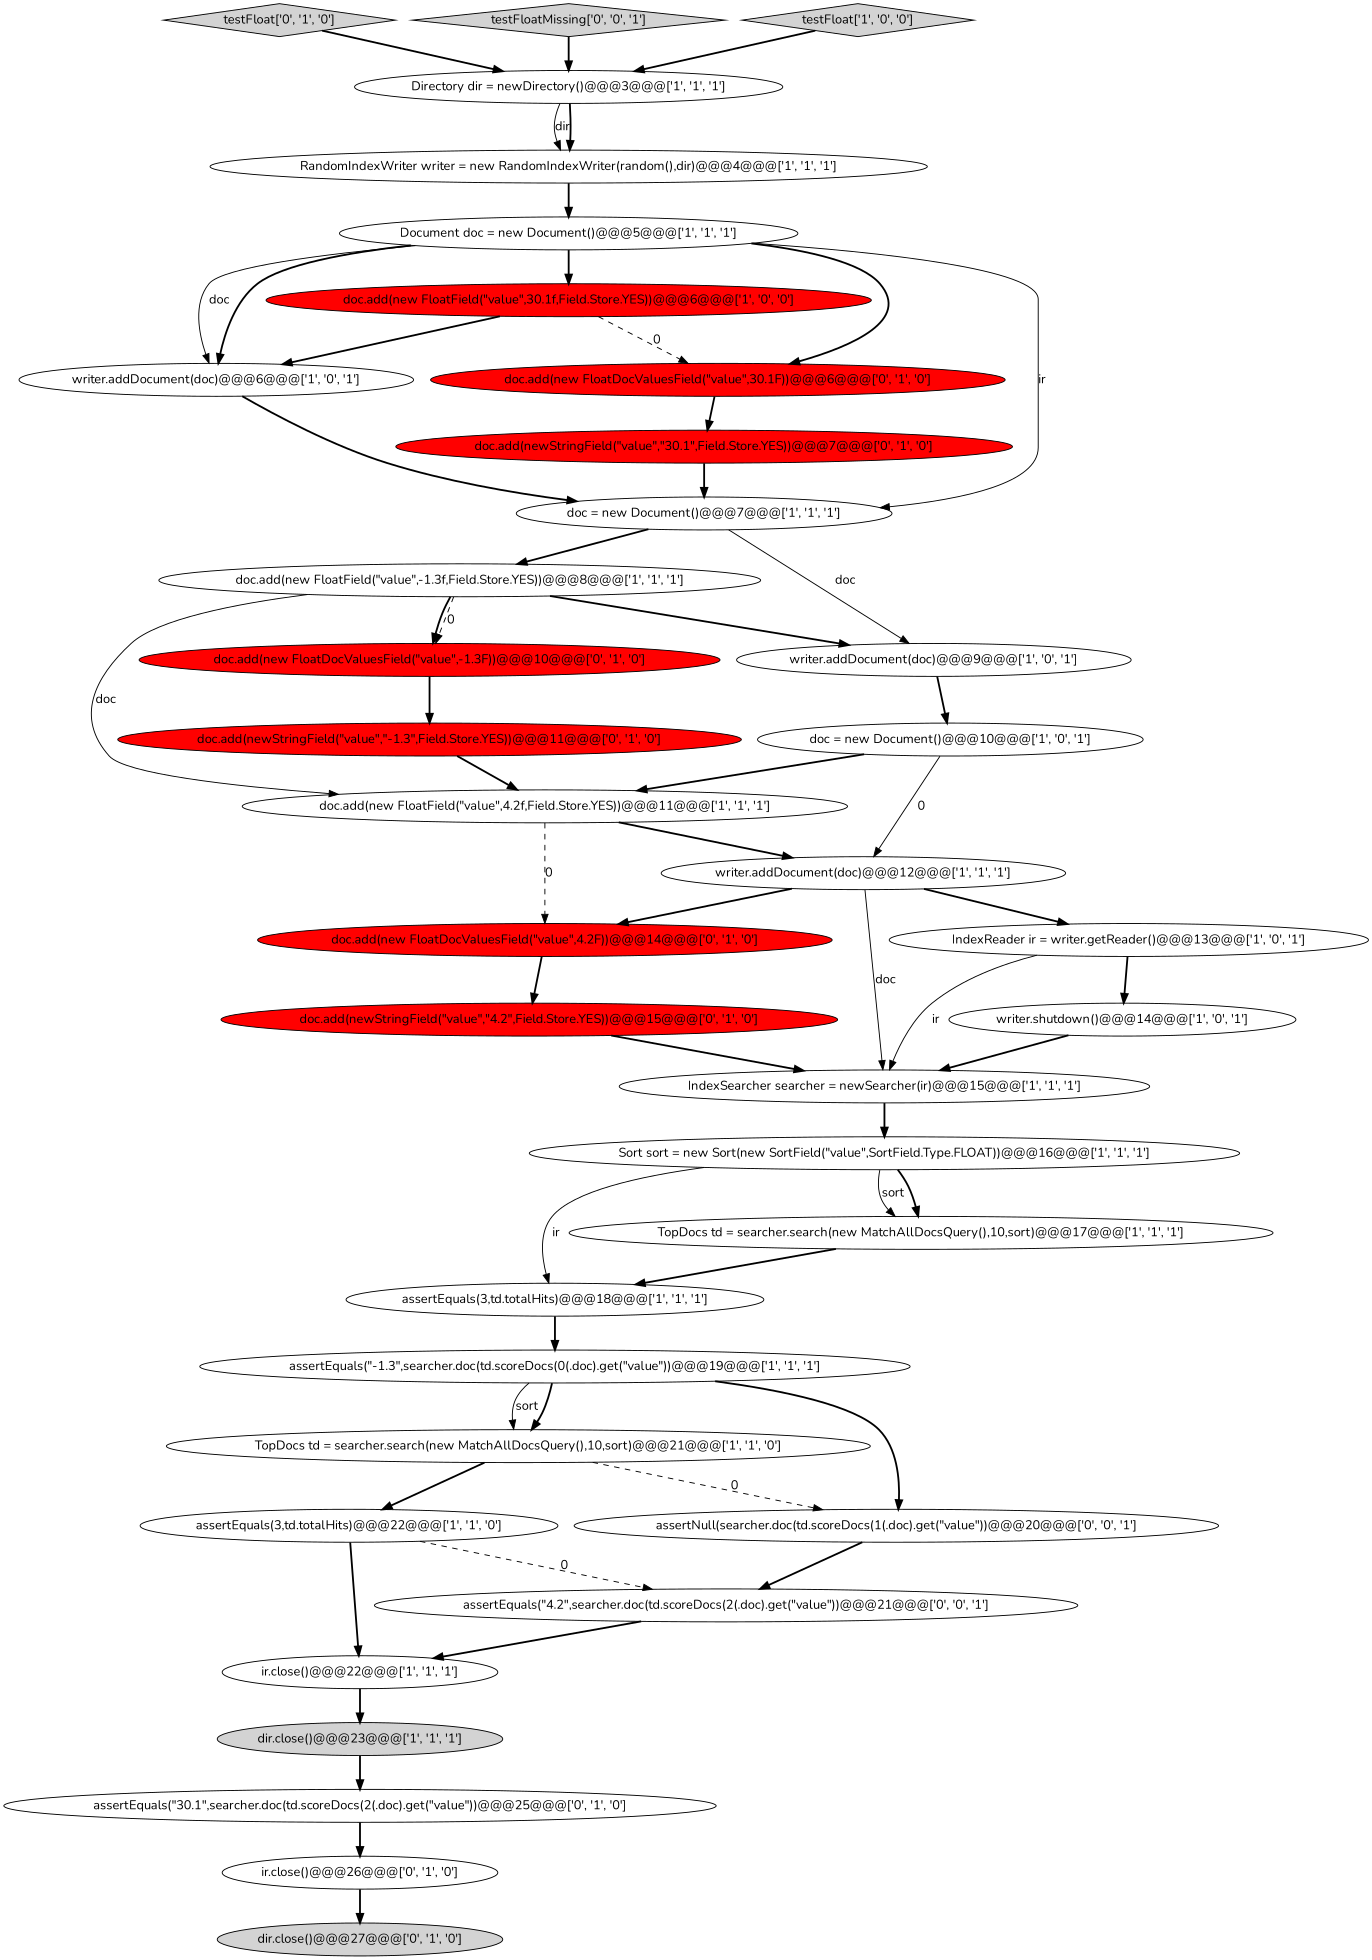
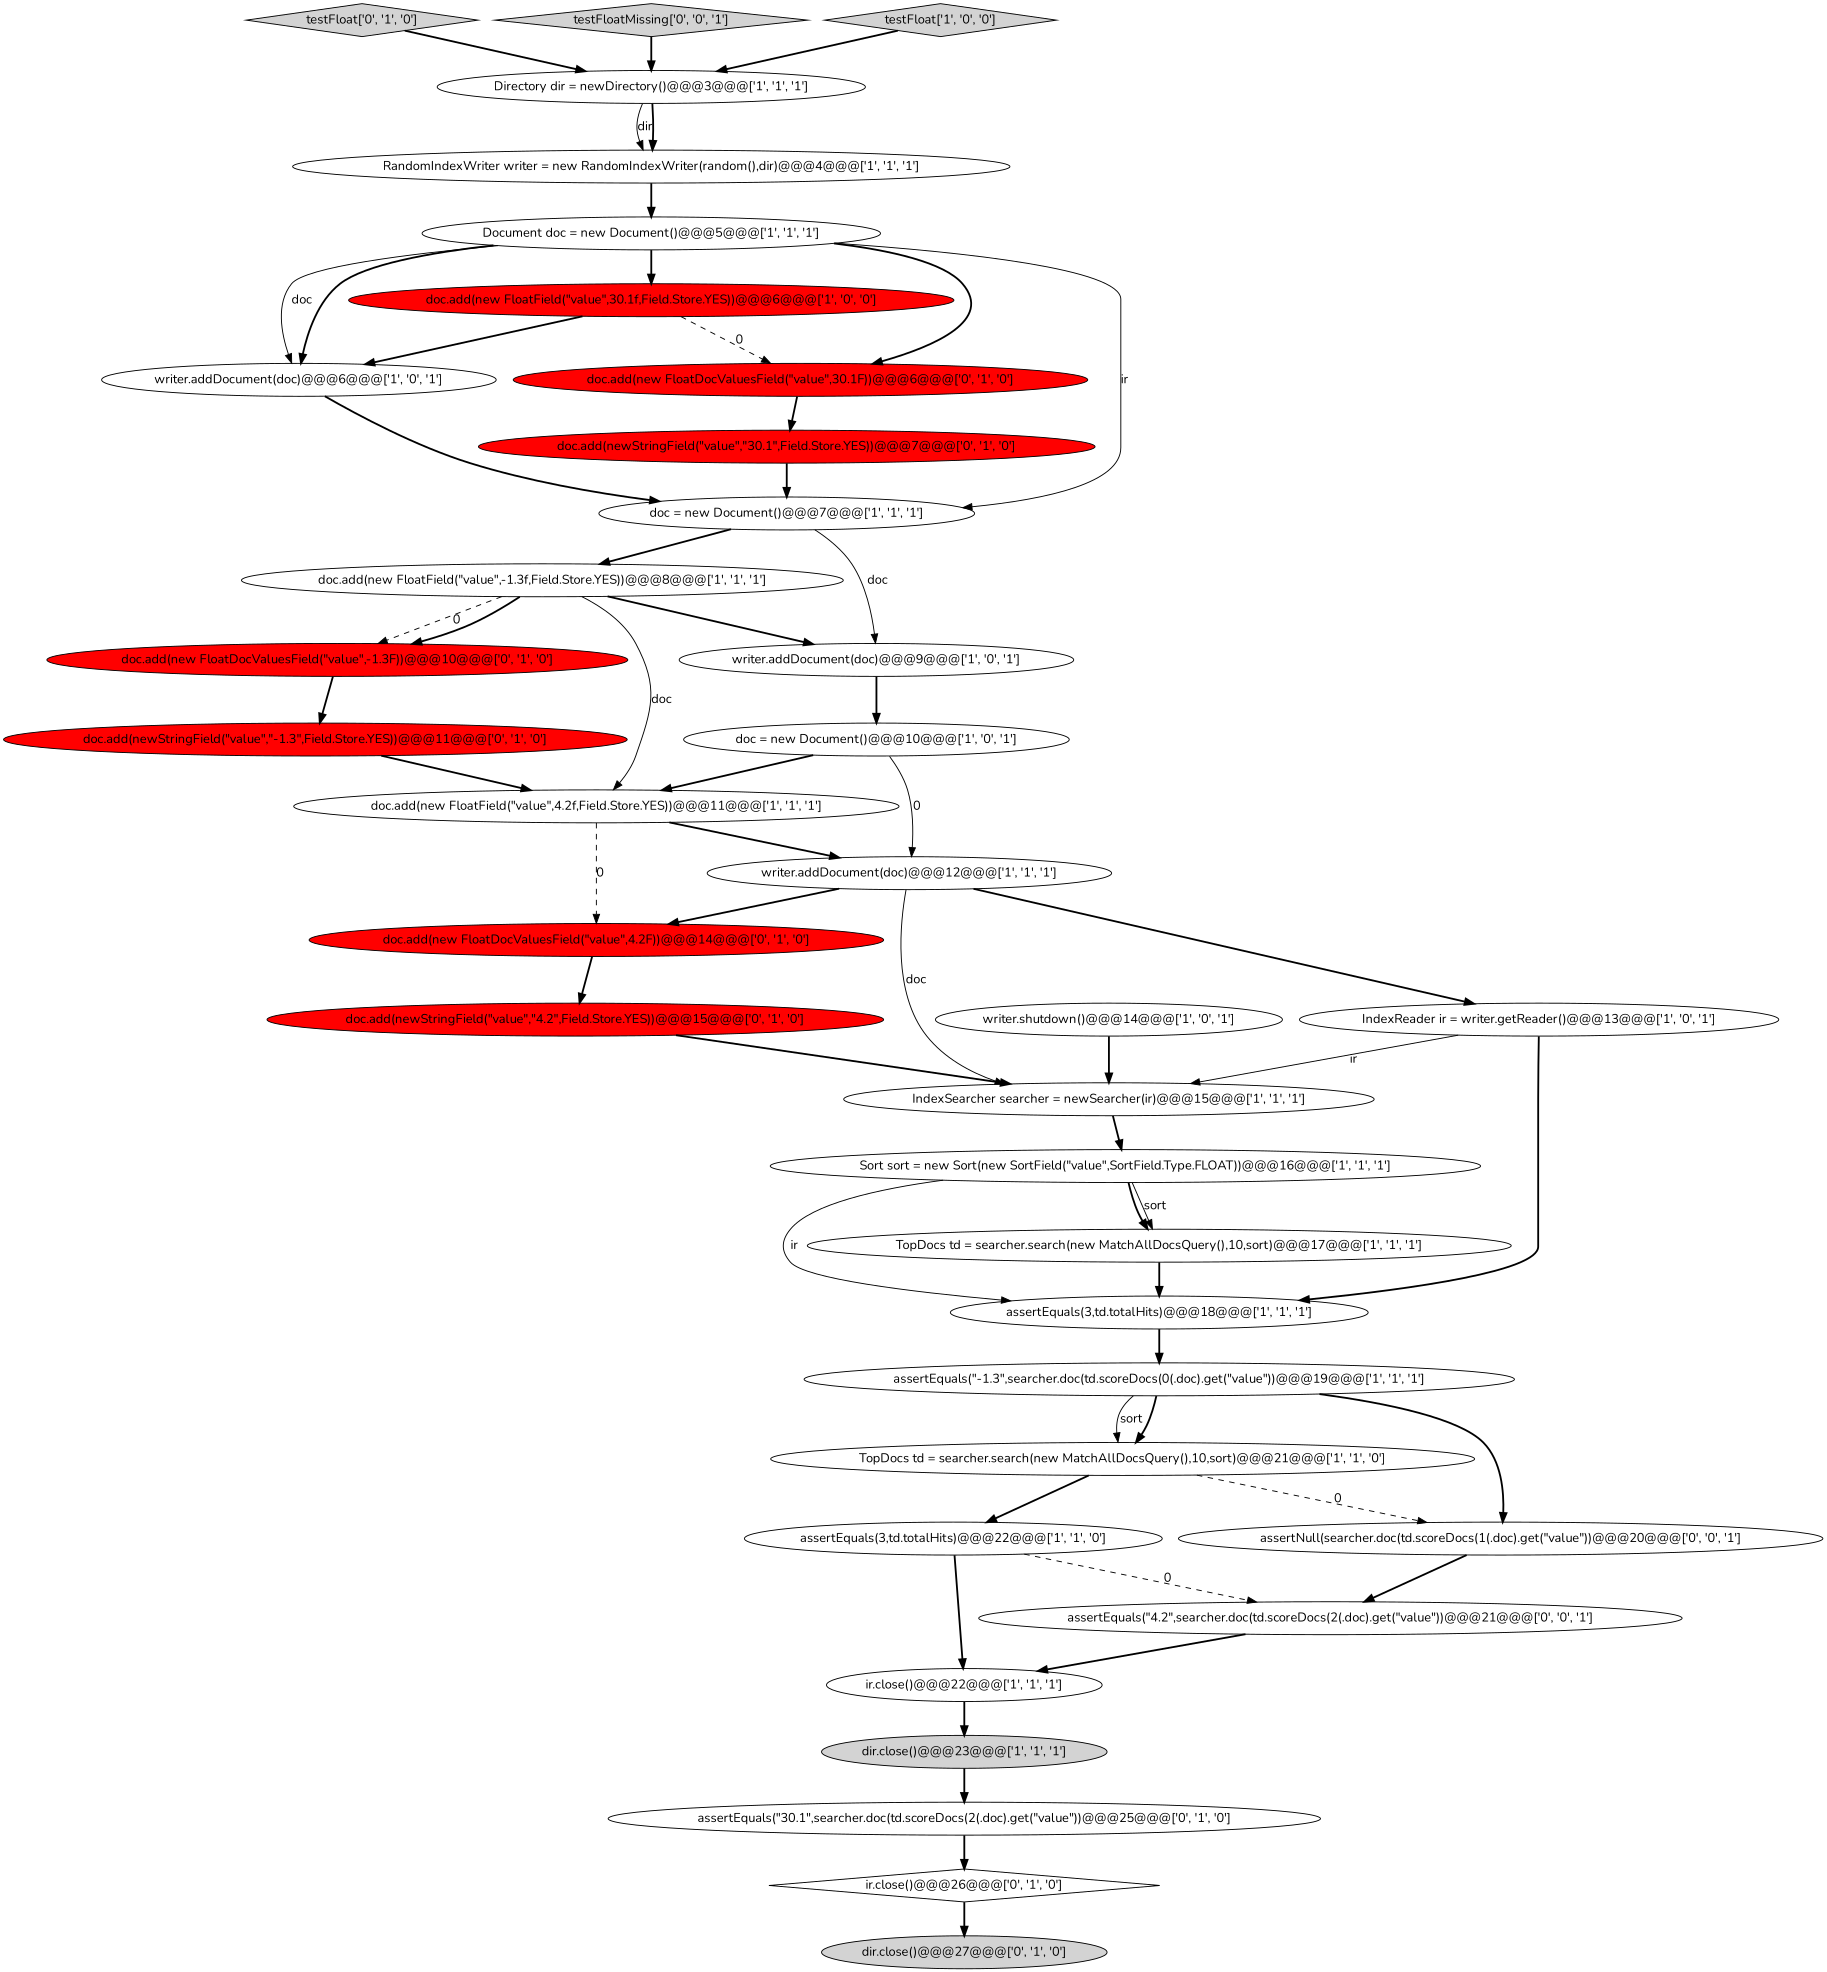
edge "IndexReader ir = writer.getReader()@@@13@@@['1', '0', '1']" -> "writer.shutdown()@@@14@@@['1', '0', '1']": now "IndexReader ir = writer.getReader()@@@13@@@['1', '0', '1']" -> "assertEquals(3,td.totalHits)@@@18@@@['1', '1', '1']"
node "ir.close()@@@26@@@['0', '1', '0']": shape ellipse -> diamond
